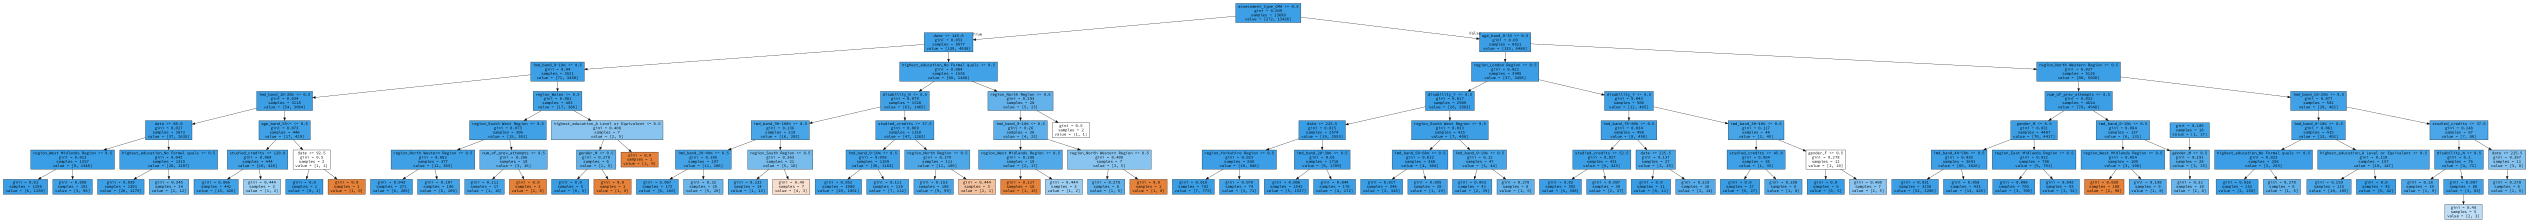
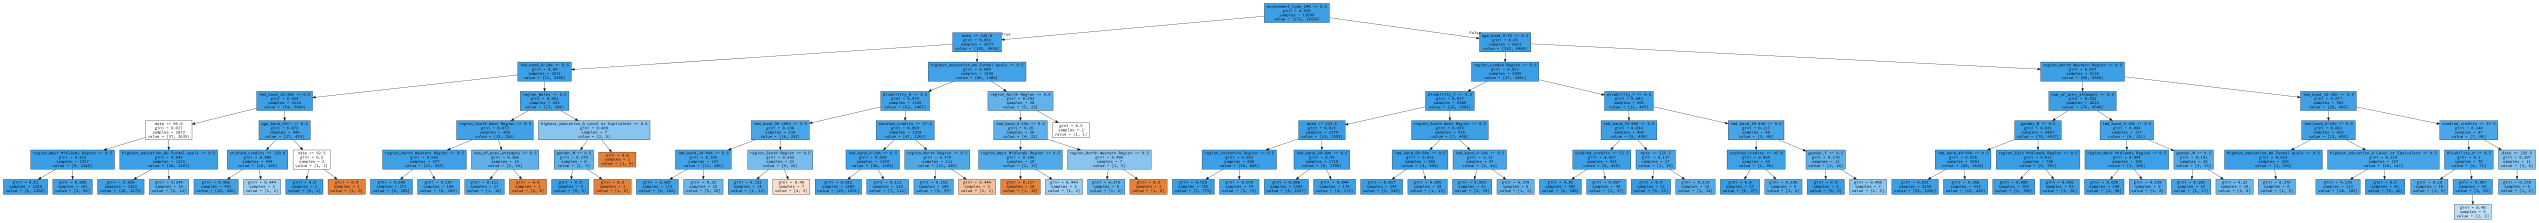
node "date <= 89.0 gini = 0.027 samples = 2672 value = [37, 2635]": fillcolor #399de5fb -> #e5813900
edge "gini = 0.105 samples = 18 value = [1, 17]" -> "gender_M <= 0.5 gini = 0.191 samples = 28 value = [3, 25]": reversed
node "gender_F <= 0.5 gini = 0.278 samples = 12 value = [2, 10]": fillcolor #e5813900 -> #399de5cc
node "gini = 0.039 samples = 100 value = [2, 98]": fillcolor #e58139ff -> #399de5fa
node "gini = 0.016 samples = 252 value = [2, 250]": removed
